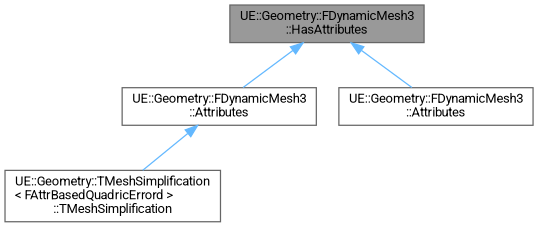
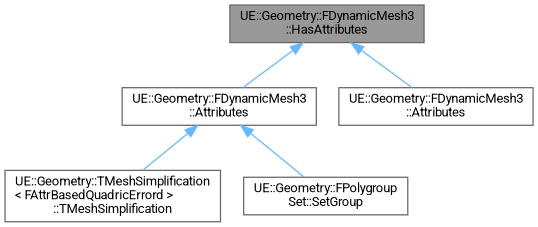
node "UE::Geometry::FPolygroup Set::SetGroup": added
